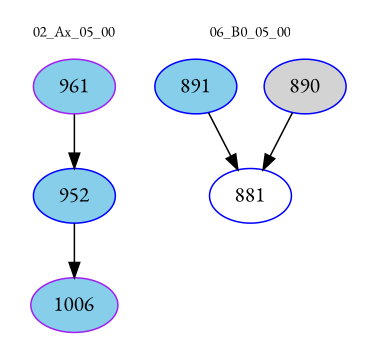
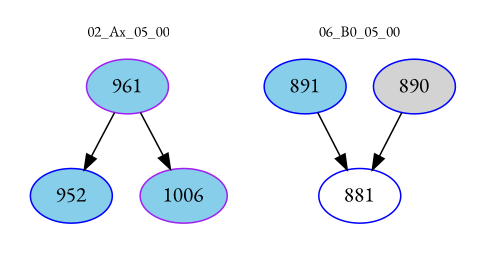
edge "952" -> "1006": now "961" -> "1006"
